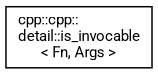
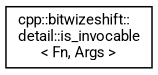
node "cpp::cpp:: detail::is_invocable < Fn, Args >": label "cpp::cpp:: detail::is_invocable < Fn, Args >" -> "cpp::bitwizeshift:: detail::is_invocable < Fn, Args >"
